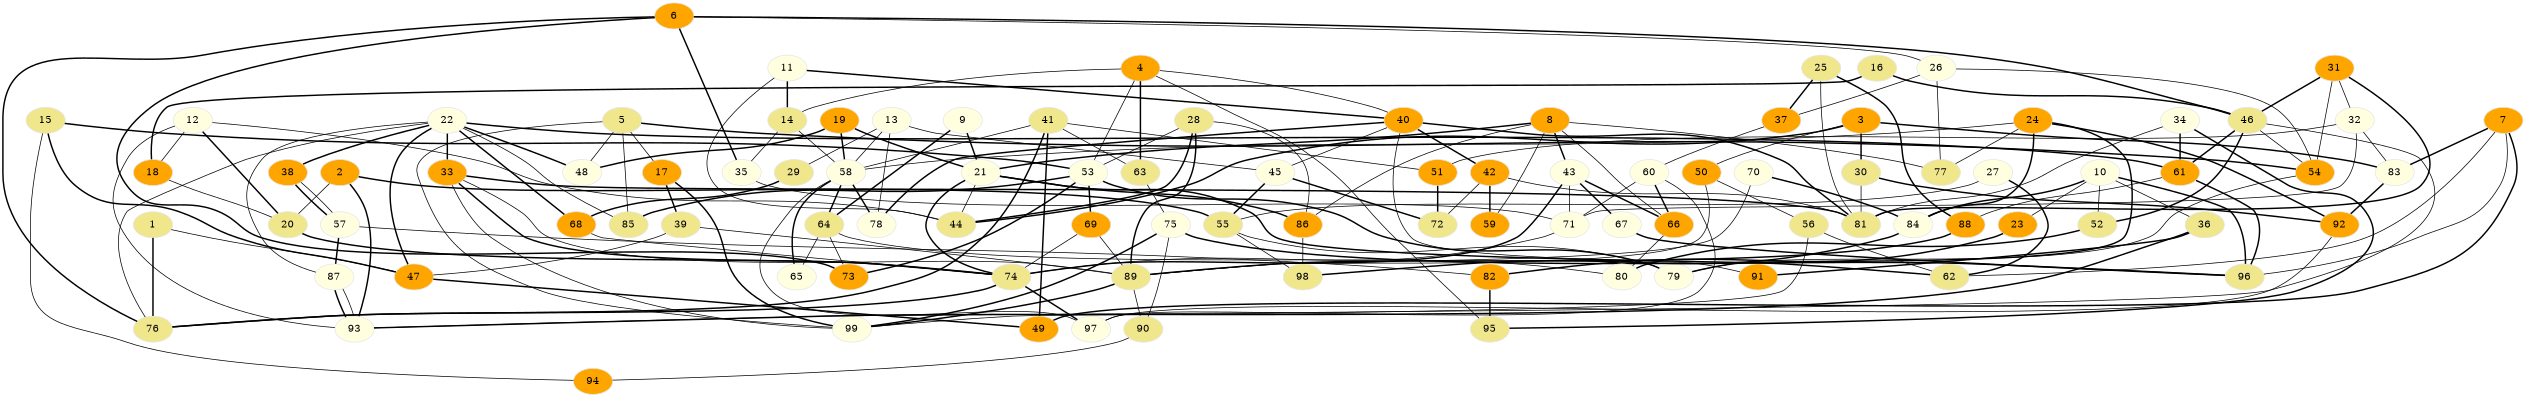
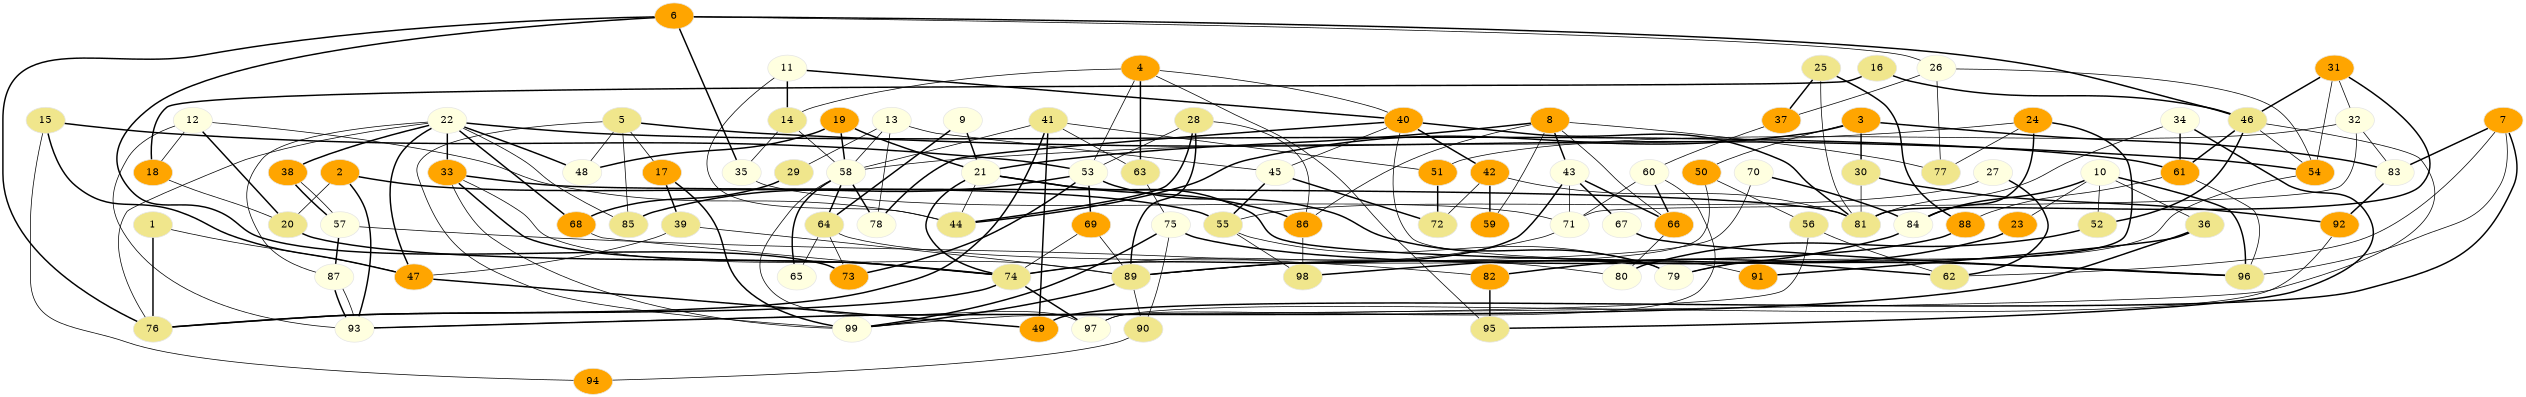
edge "24" -- "92": removed
edge "61" -- "96": style bold -> solid
